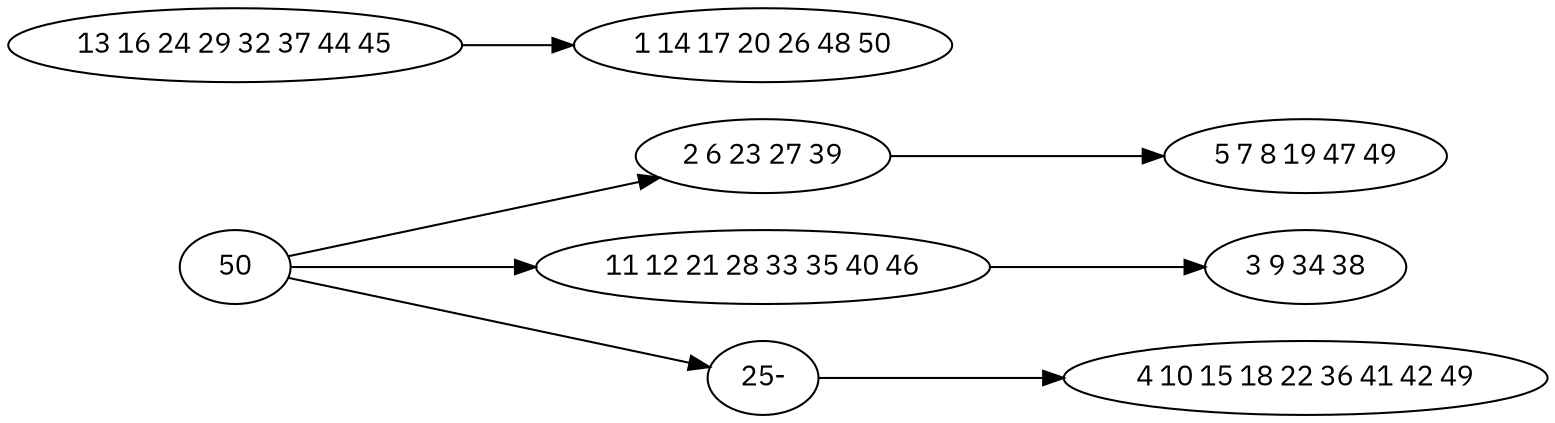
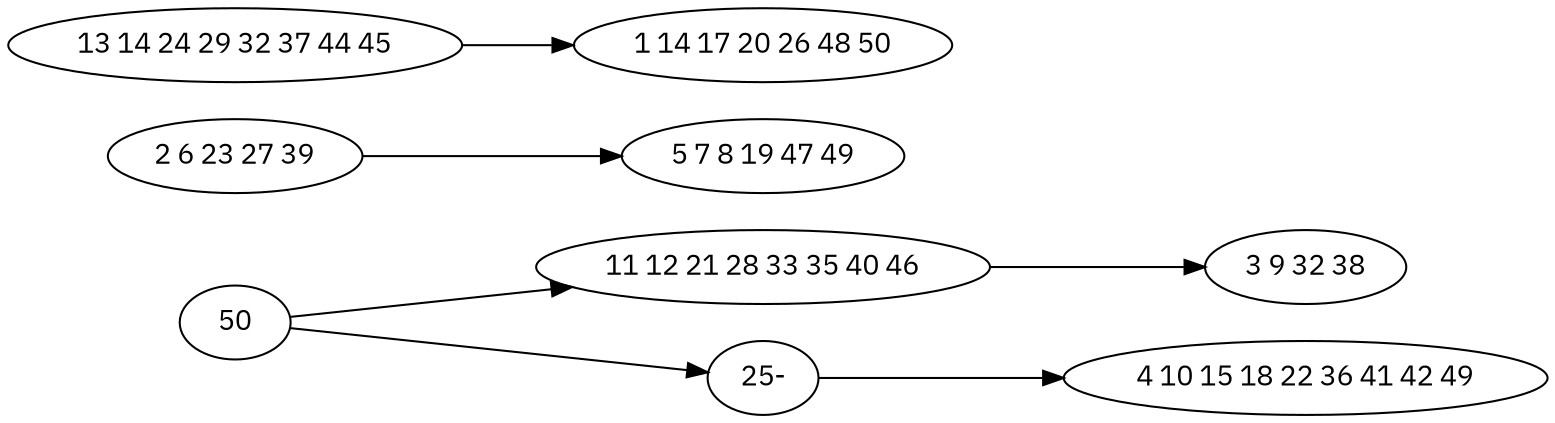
node "13 16 24 29 32 37 44 45": label "13 16 24 29 32 37 44 45" -> "13 14 24 29 32 37 44 45"
edge "50" -> "2 6 23 27 39": removed
node "3 9 34 38": label "3 9 34 38" -> "3 9 32 38"
